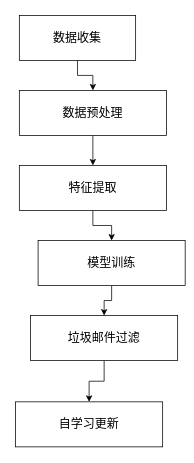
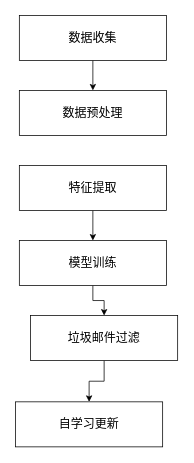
node "数据收集": size 116x45 -> 147x45
edge "数据预处理" -> "特征提取": removed
node "模型训练": moved (111, 263) -> (93, 263)
